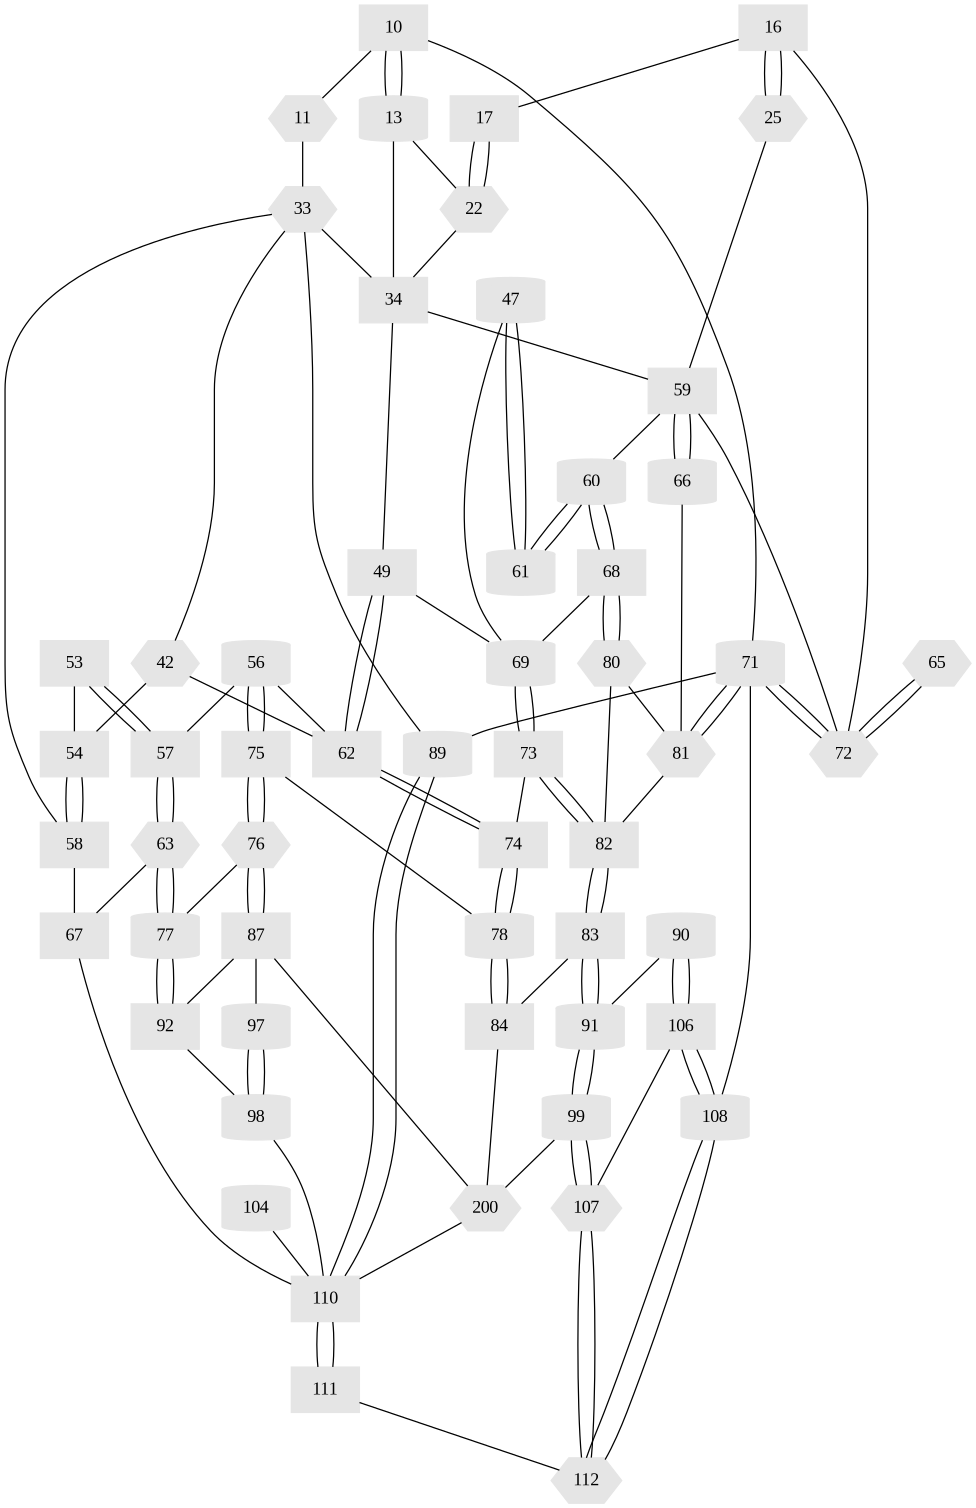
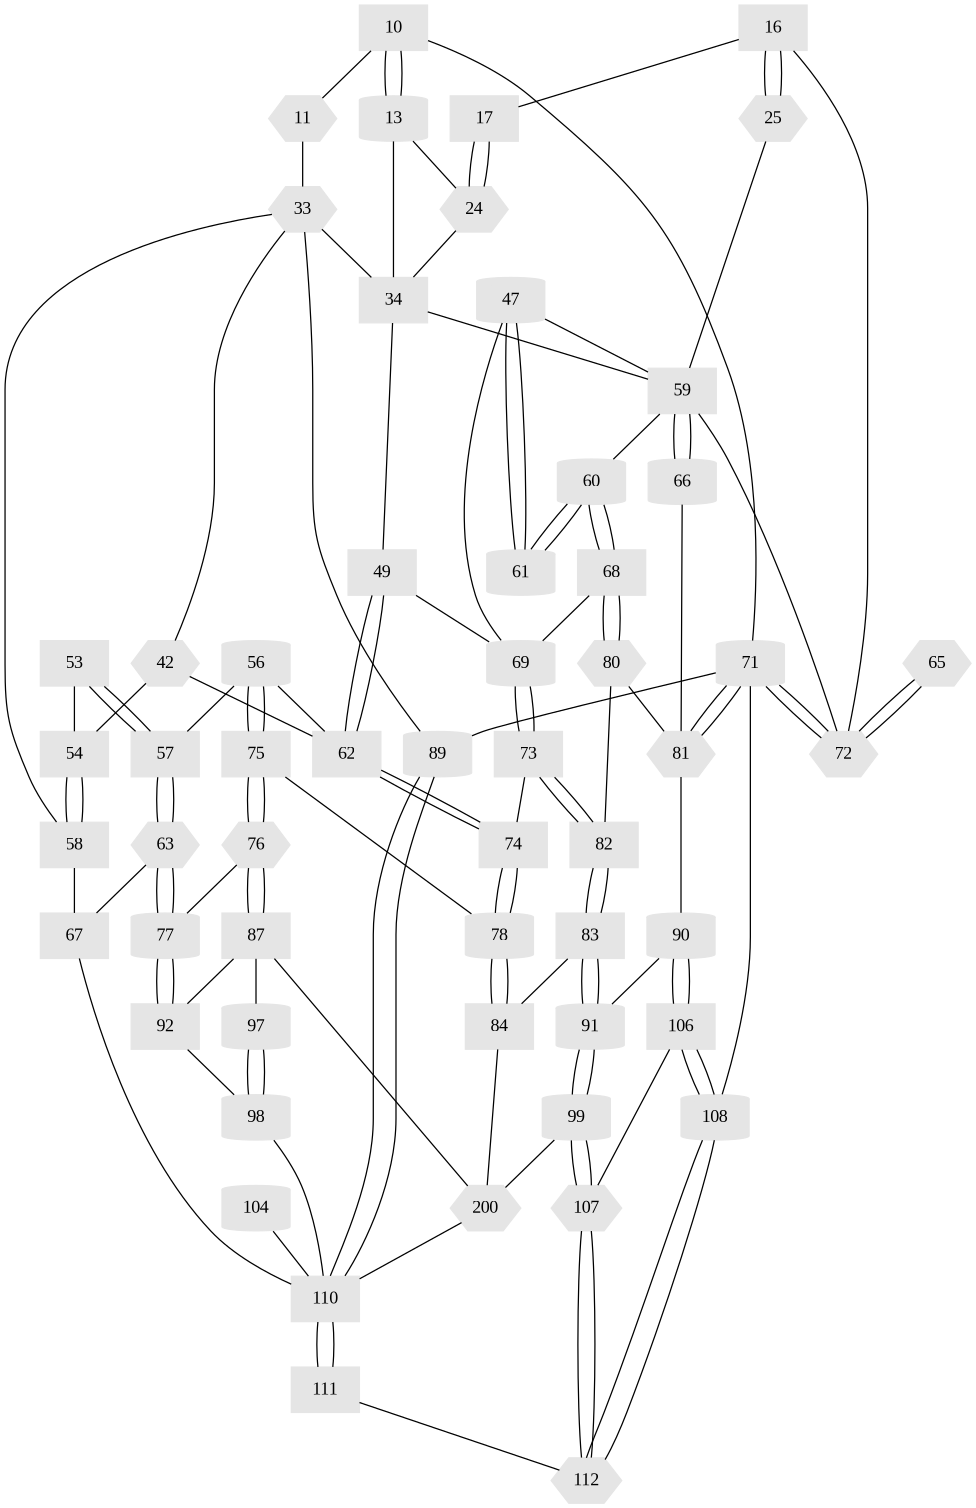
node "22": label "22" -> "24"
edge "47" -- "59": added
edge "81" -- "82": now "81" -- "90"
